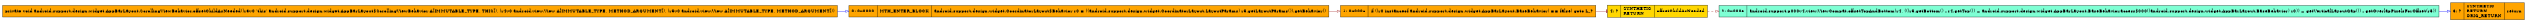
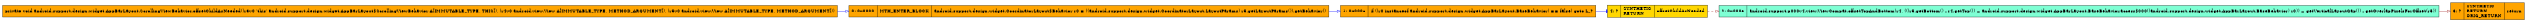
edge "0: 0x0000" -> "1: 0x000c": color brown -> blue
edge "1: 0x000c" -> "4: ?": color brown -> blue
edge "2: 0x000e" -> "3: ?": color blue -> brown
